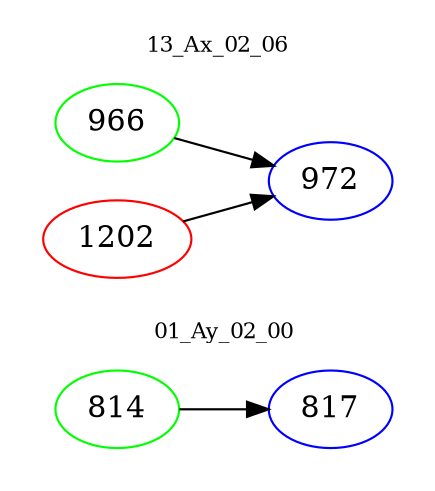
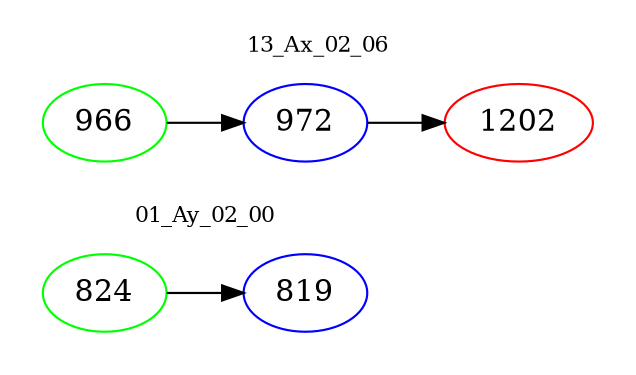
edge "1202" -> "972": reversed
node "814": label "814" -> "824"
node "817": label "817" -> "819"
